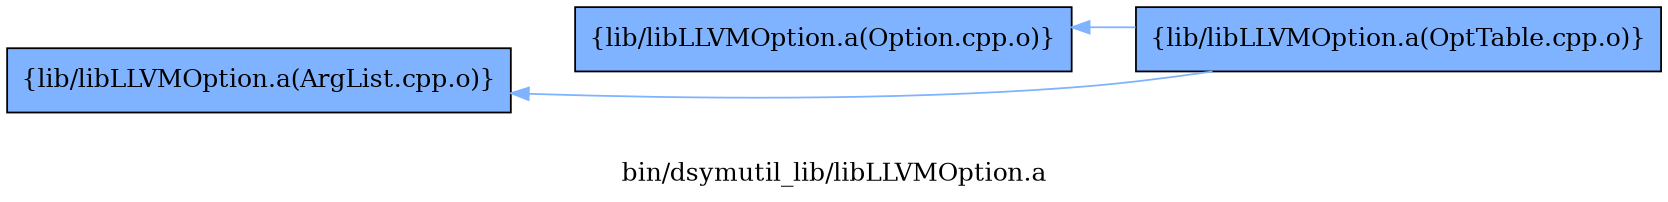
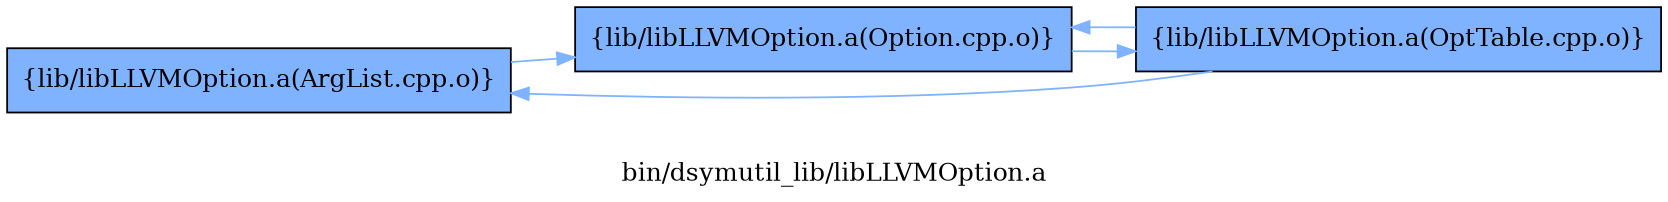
edge "{lib/libLLVMOption.a(Option.cpp.o)}" -> "{lib/libLLVMOption.a(OptTable.cpp.o)}": added
edge "{lib/libLLVMOption.a(ArgList.cpp.o)}" -> "{lib/libLLVMOption.a(Option.cpp.o)}": added
